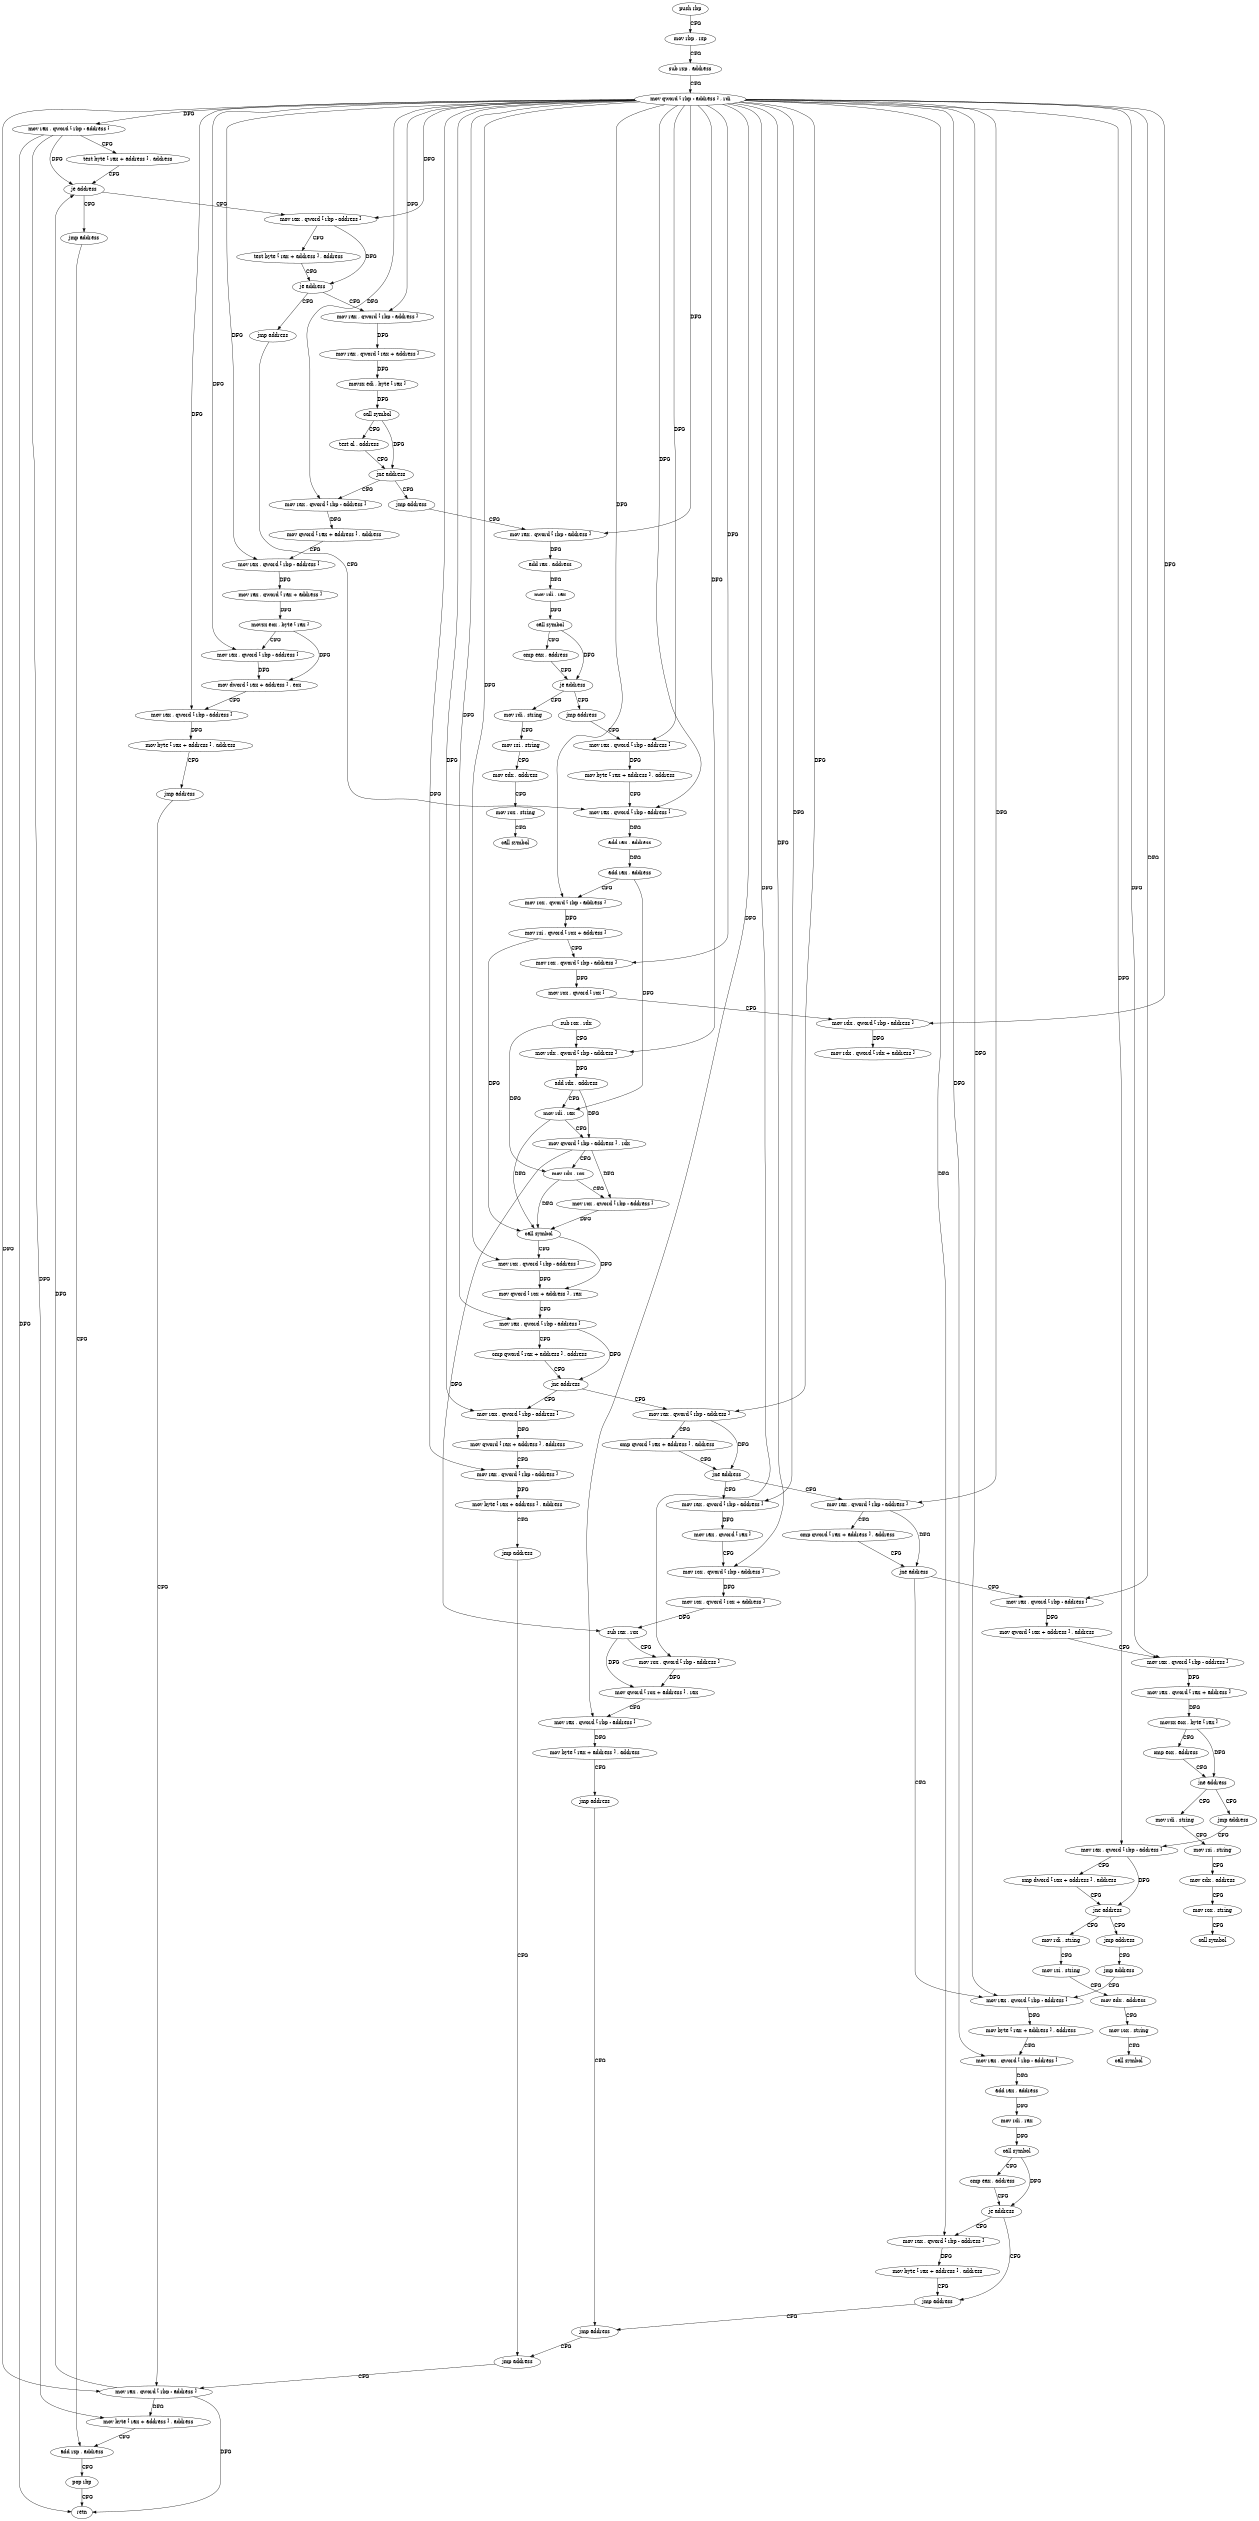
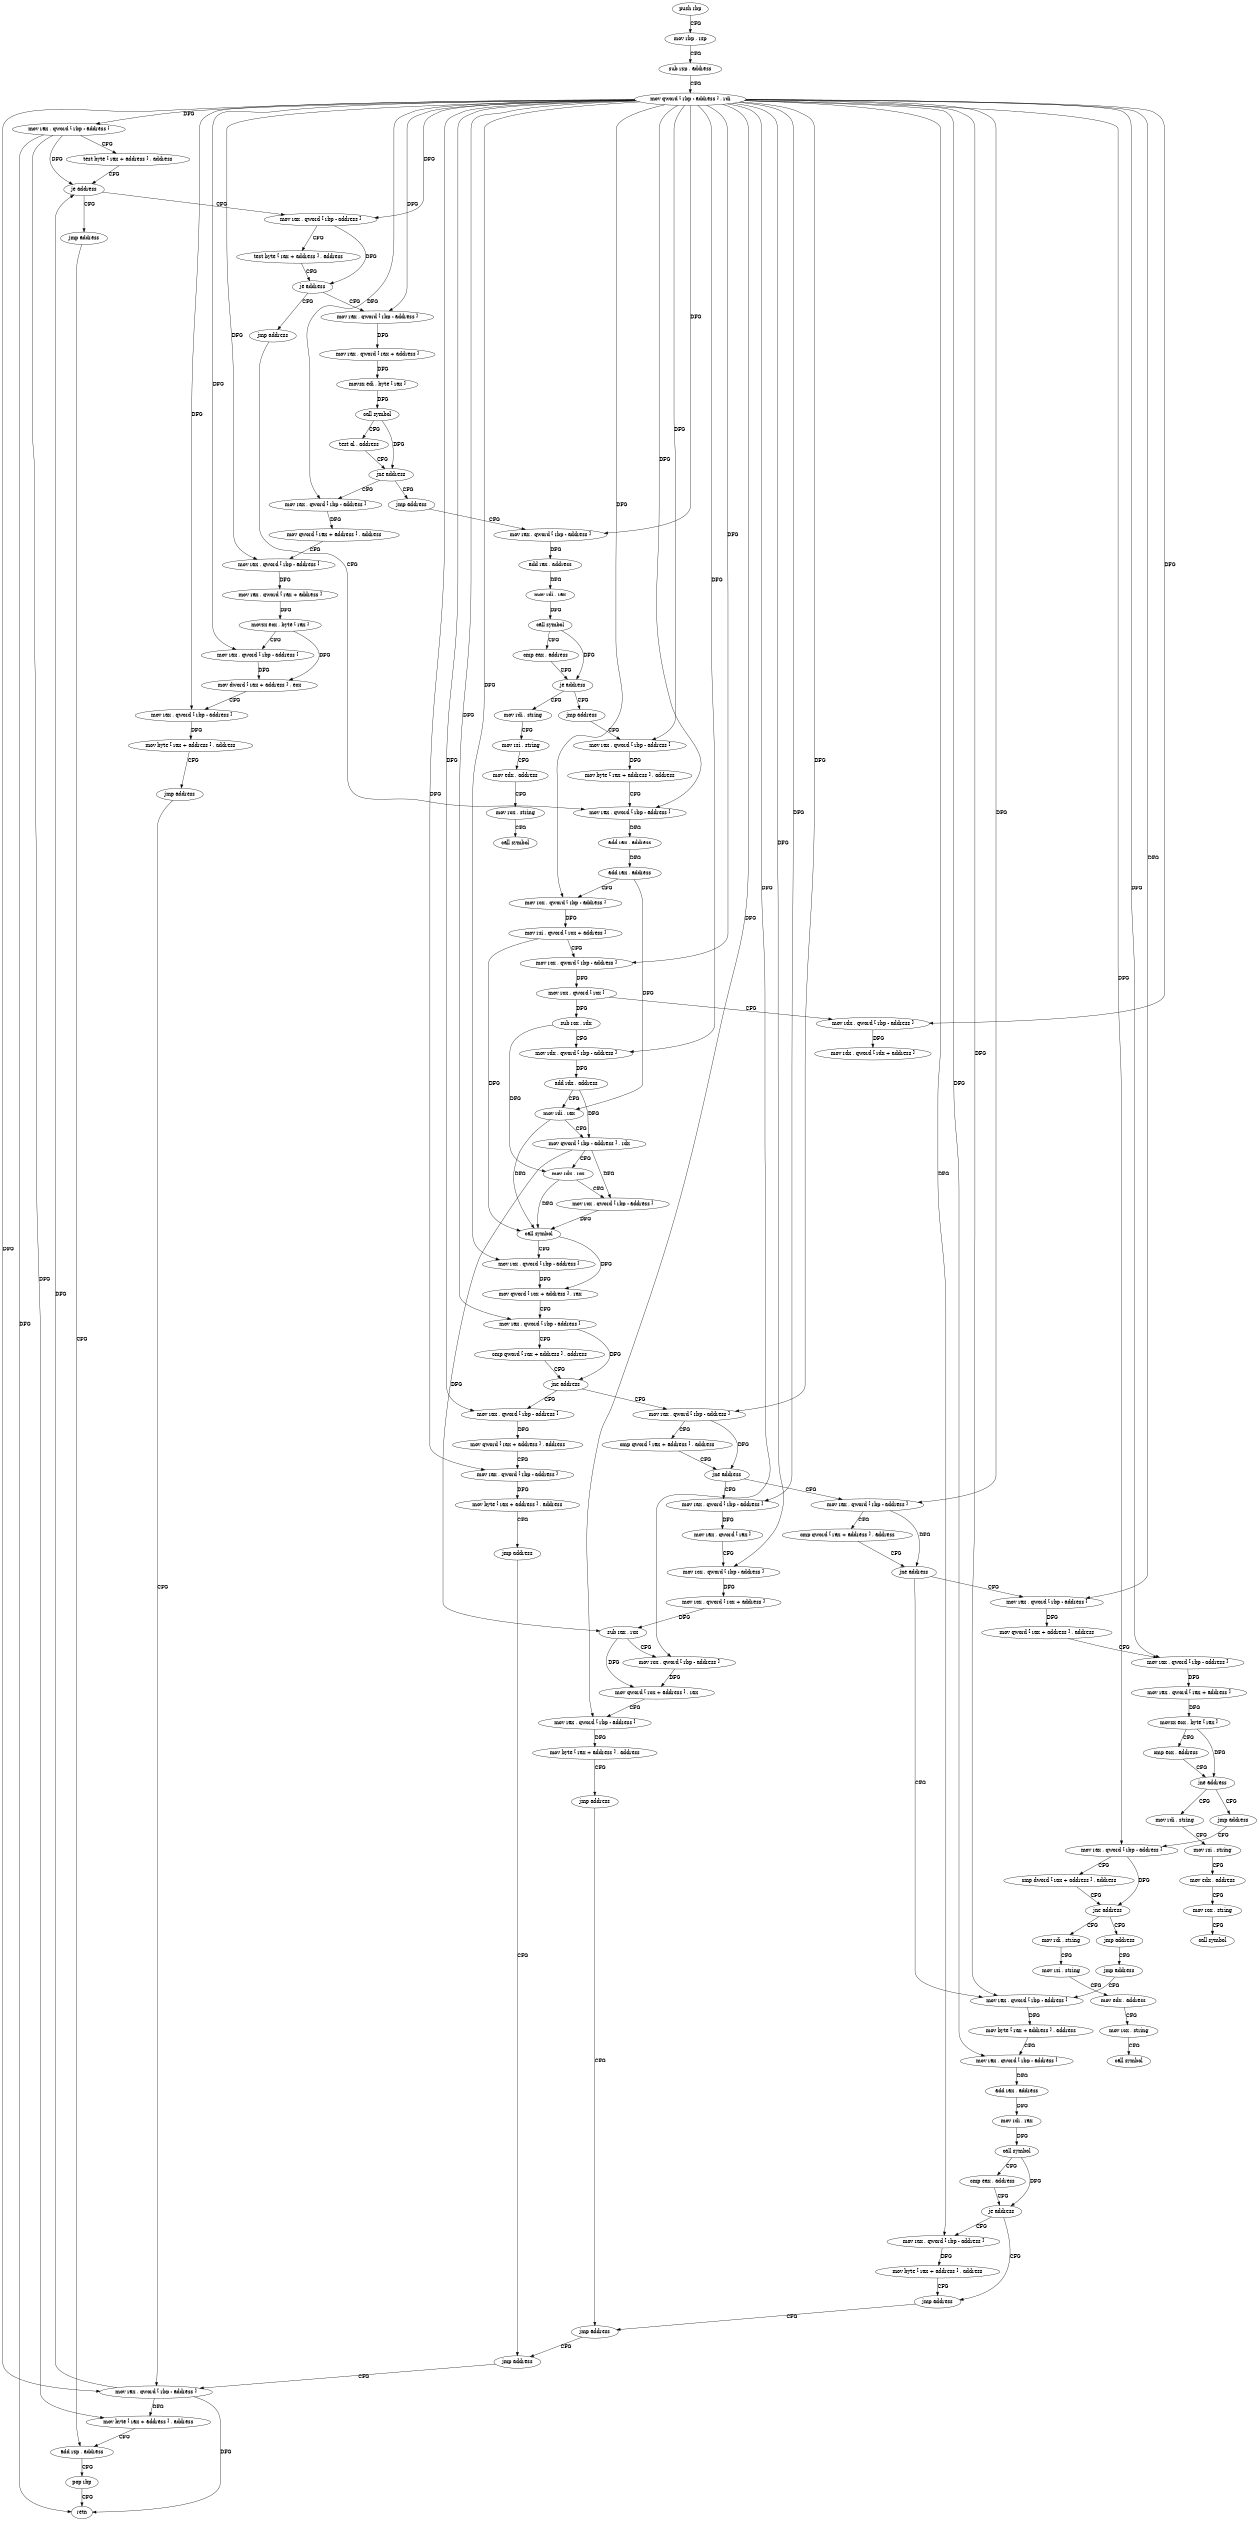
edge "mov rcx , qword [ rcx ]" -> "sub rcx , rdx": added, label "DFG"
